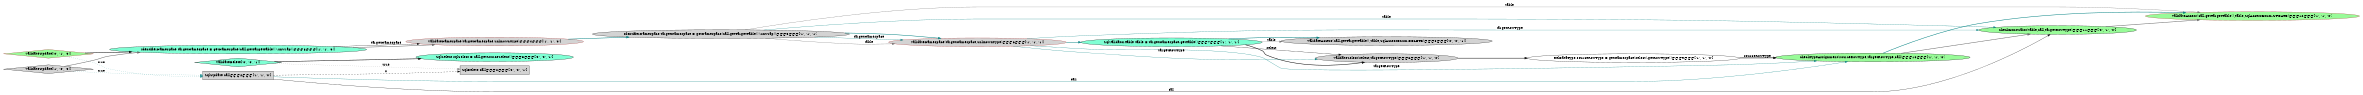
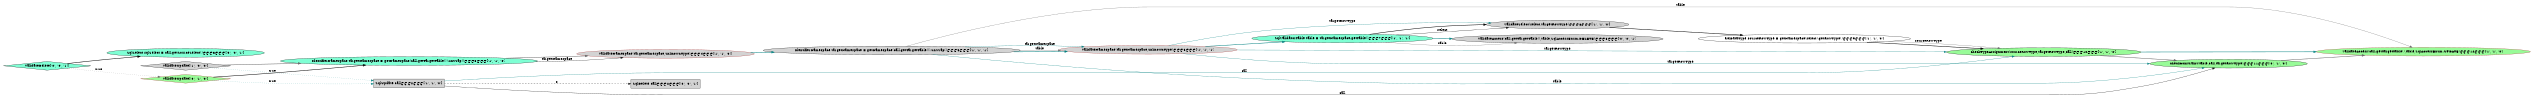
edge "validateDelete['0', '0', '1']" -> "SqlDelete call@@@2@@@['0', '0', '1']": now "validateDelete['0', '0', '1']" -> "validateUpdate['0', '1', '0']"
